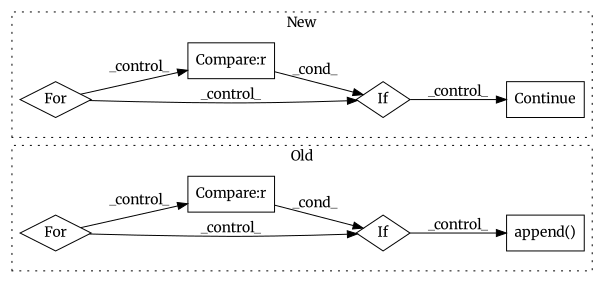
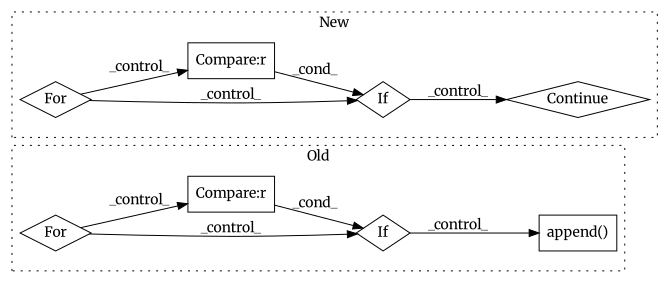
node "Continue": shape box -> diamond
